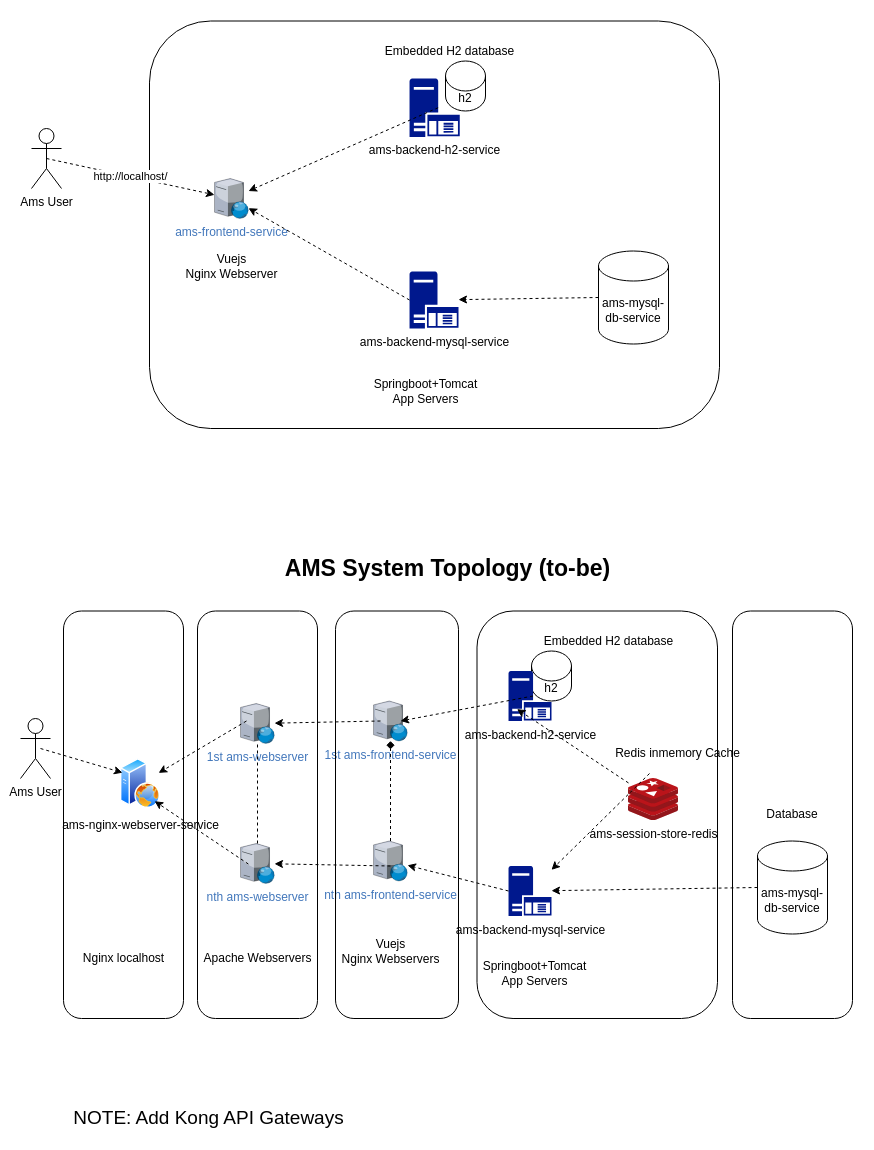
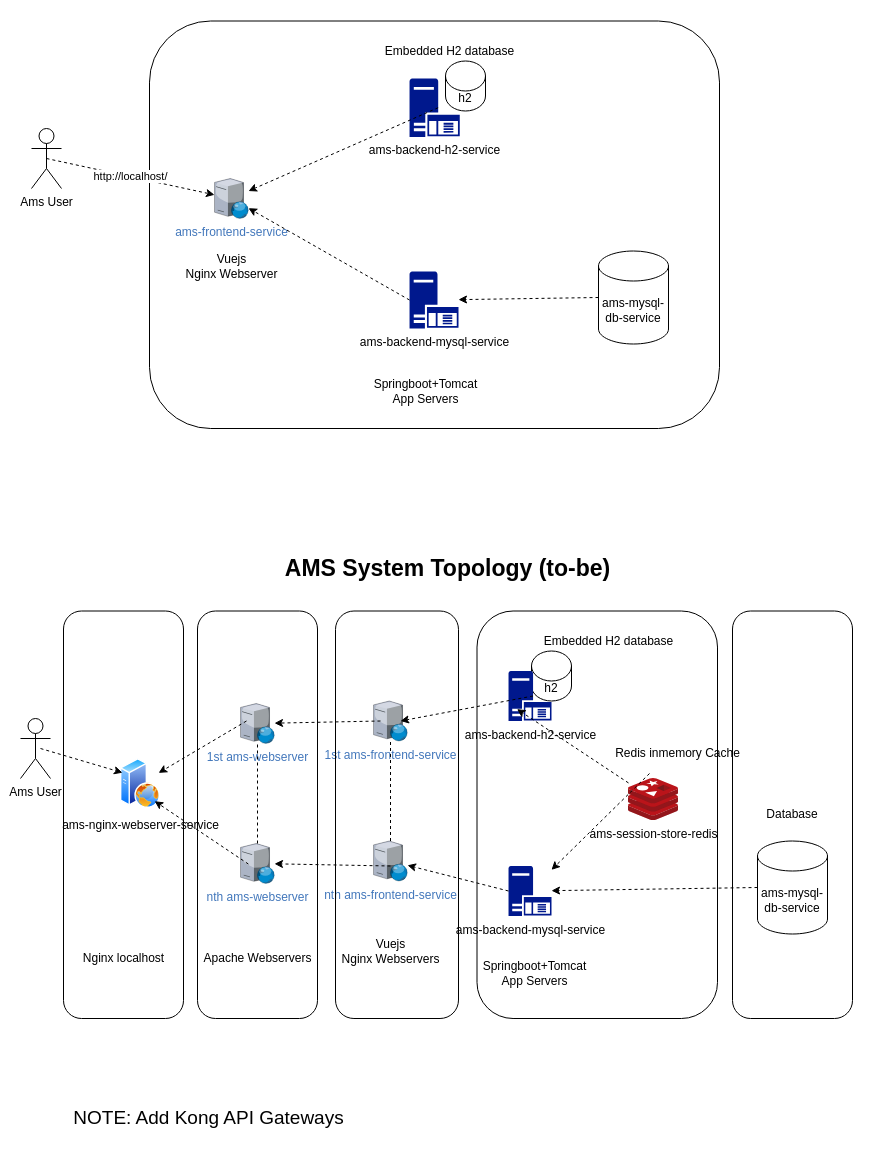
edge "nth ams-frontend-service" -> "1st ams-frontend-service": arrowhead diamond -> none
